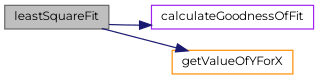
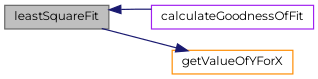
edge "leastSquareFit" -> "calculateGoodnessOfFit": reversed
